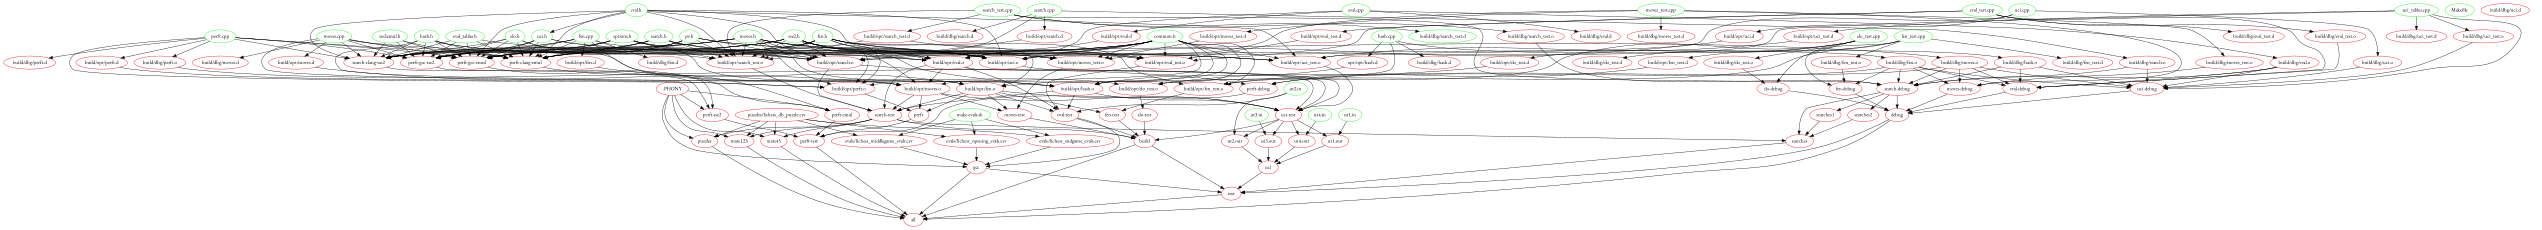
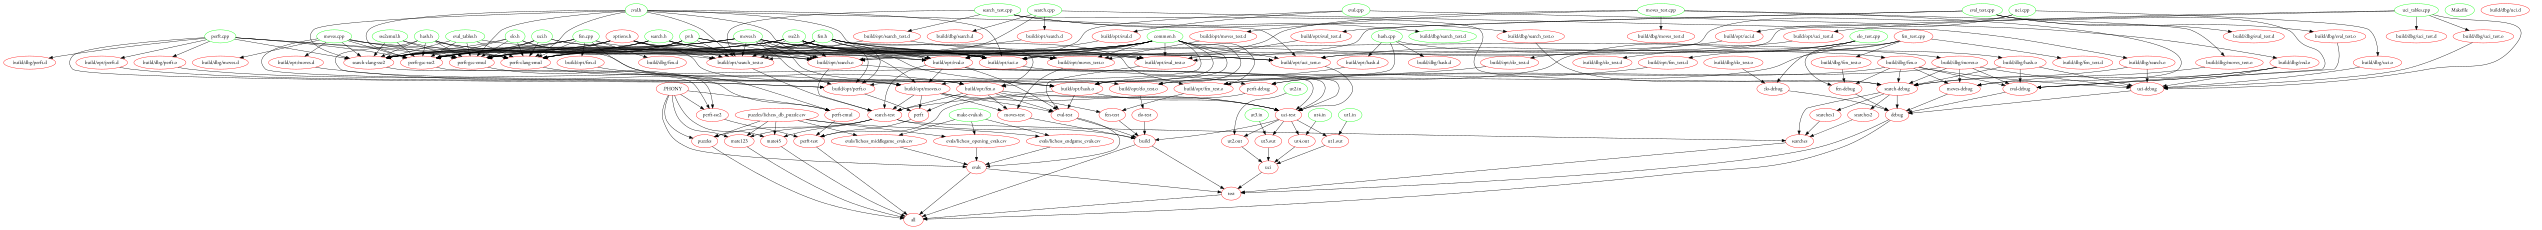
edge "eval.h" -> "uci.h": now "eval.h" -> "perft-gcc-sse2"
node "options.h": color green -> red
node "build/dbg/eval.d": removed
node "fen_test.cpp": color green -> red
edge "elo_test.cpp" -> "build/dbg/elo_test.o": removed
node "opt/opt/hash.d": label "opt/opt/hash.d" -> "build/opt/hash.d"
edge "ut2.in" -> "eval-test": now "build/opt/moves.o" -> "eval-test"
node "gcc": label "gcc" -> "evals"
